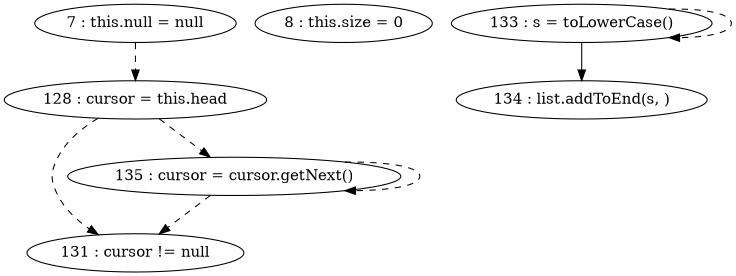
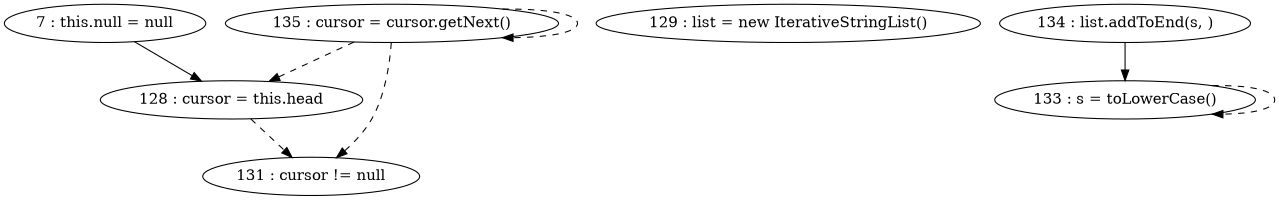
node "8 : this.size = 0": removed
node "129 : list = new IterativeStringList()": added
edge "7 : this.null = null" -> "128 : cursor = this.head": style dashed -> solid
edge "133 : s = toLowerCase()" -> "134 : list.addToEnd(s, )": reversed
edge "128 : cursor = this.head" -> "135 : cursor = cursor.getNext()": reversed
